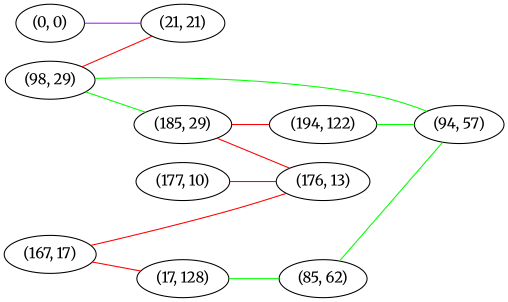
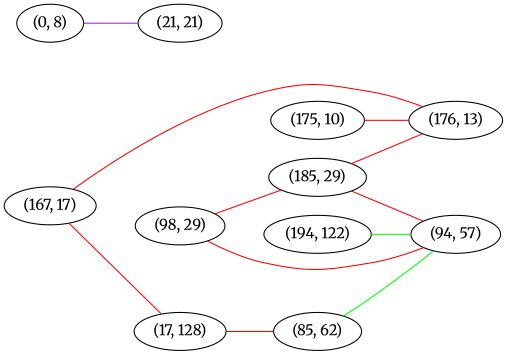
node "(0, 0)": label "(0, 0)" -> "(0, 8)"
edge "(21, 21)" -- "(98, 29)": removed
edge "(98, 29)" -- "(94, 57)": color green -> red
edge "(98, 29)" -- "(185, 29)": color green -> red
edge "(185, 29)" -- "(194, 122)": now "(185, 29)" -- "(94, 57)"
node "(177, 10)": label "(177, 10)" -> "(175, 10)"
edge "(17, 128)" -- "(85, 62)": color green -> red
